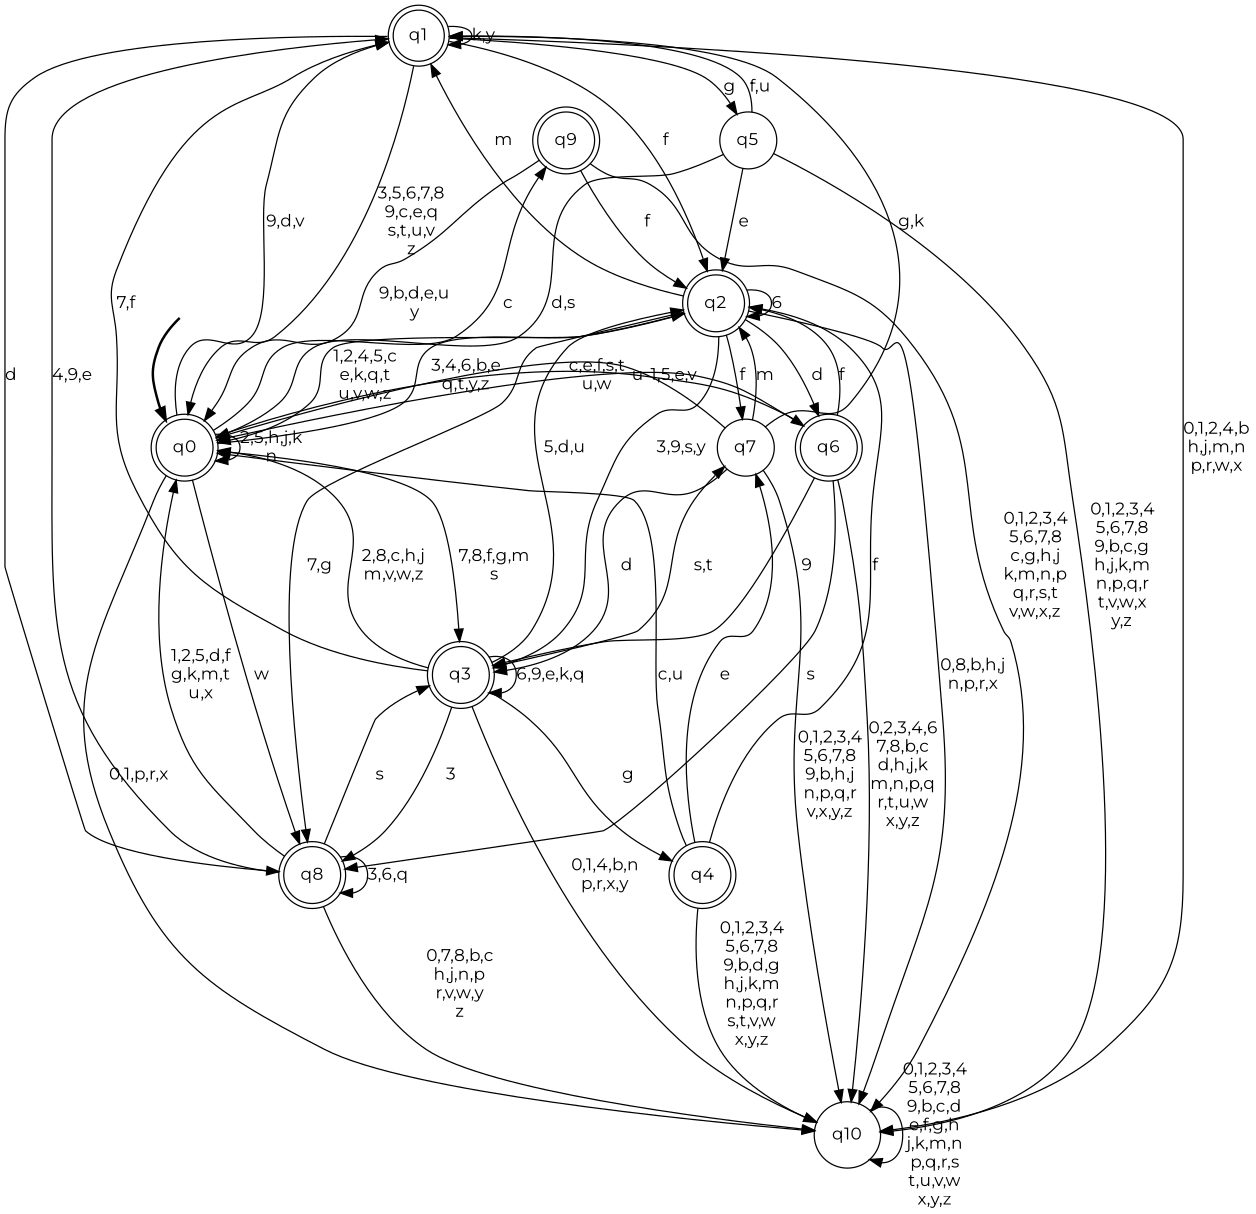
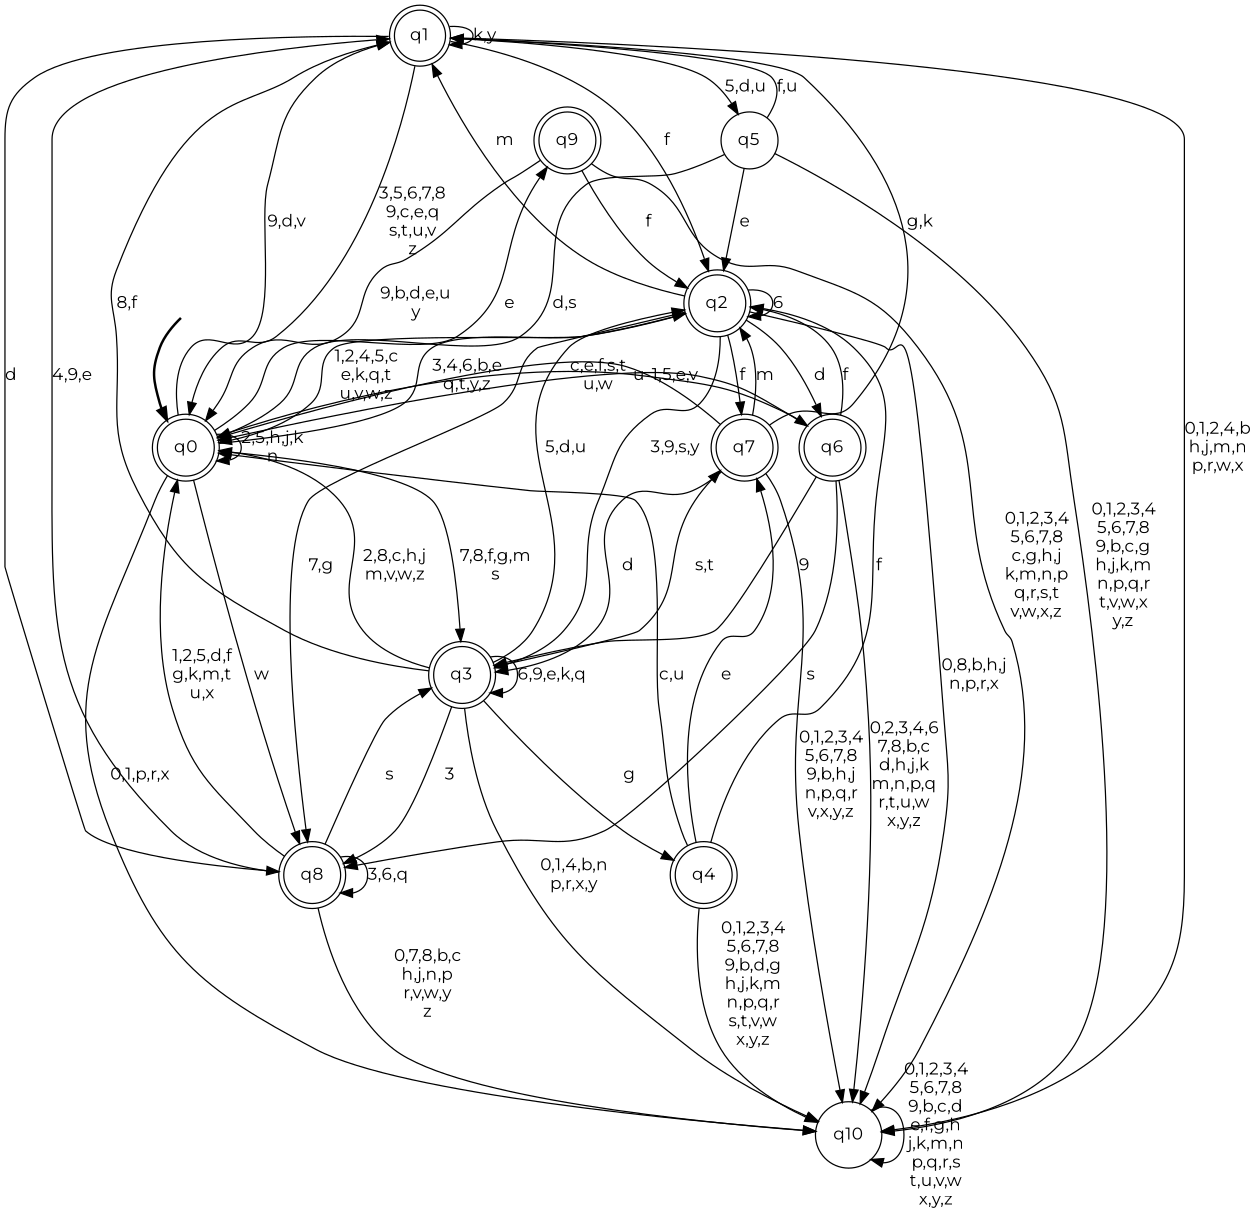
edge "q1" -> "q5": label "g" -> "5,d,u"
edge "q3" -> "q1": label "7,f" -> "8,f"
edge "q0" -> "q9": label "c" -> "e"
node "q7": shape circle -> doublecircle
